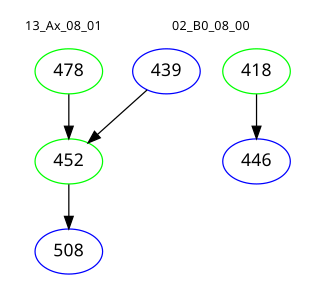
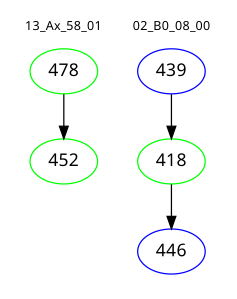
cluster "13_Ax_08_01": label "13_Ax_08_01" -> "13_Ax_58_01"
edge "439" -> "452": now "439" -> "418"
node "508": removed
